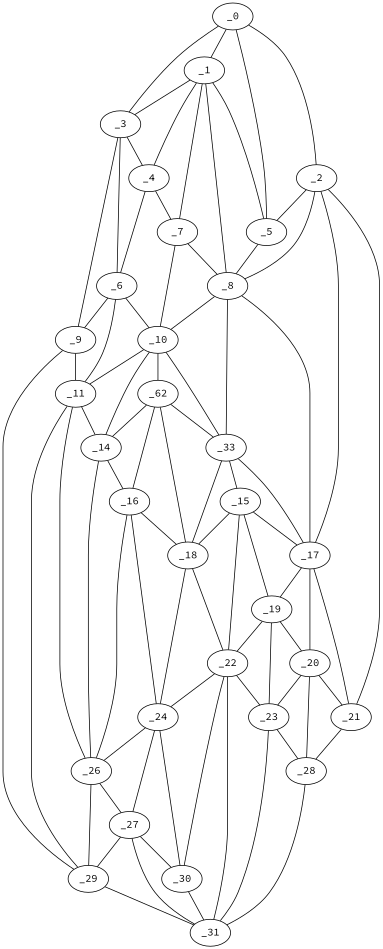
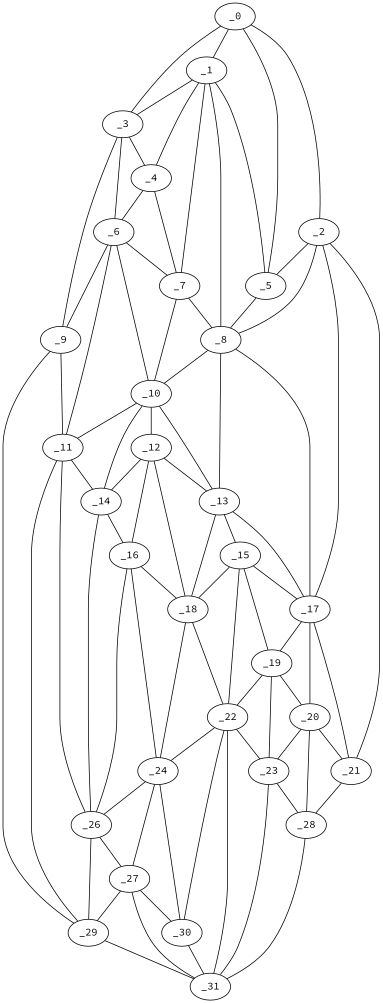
edge "_6" -- "_7": added
node "_62": label "_62" -> "_12"
node "_33": label "_33" -> "_13"
